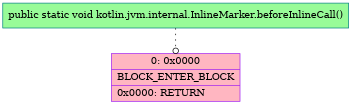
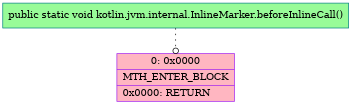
node "0: 0x0000": text "BLOCK_ENTER_BLOCK" -> "MTH_ENTER_BLOCK"
